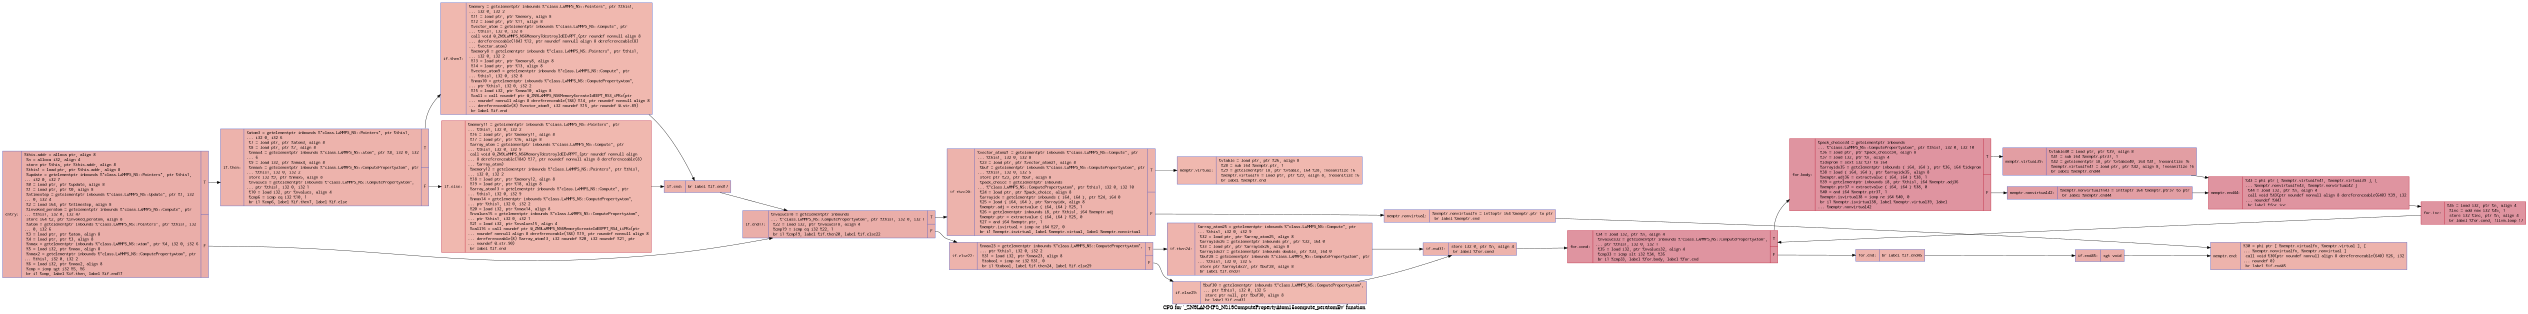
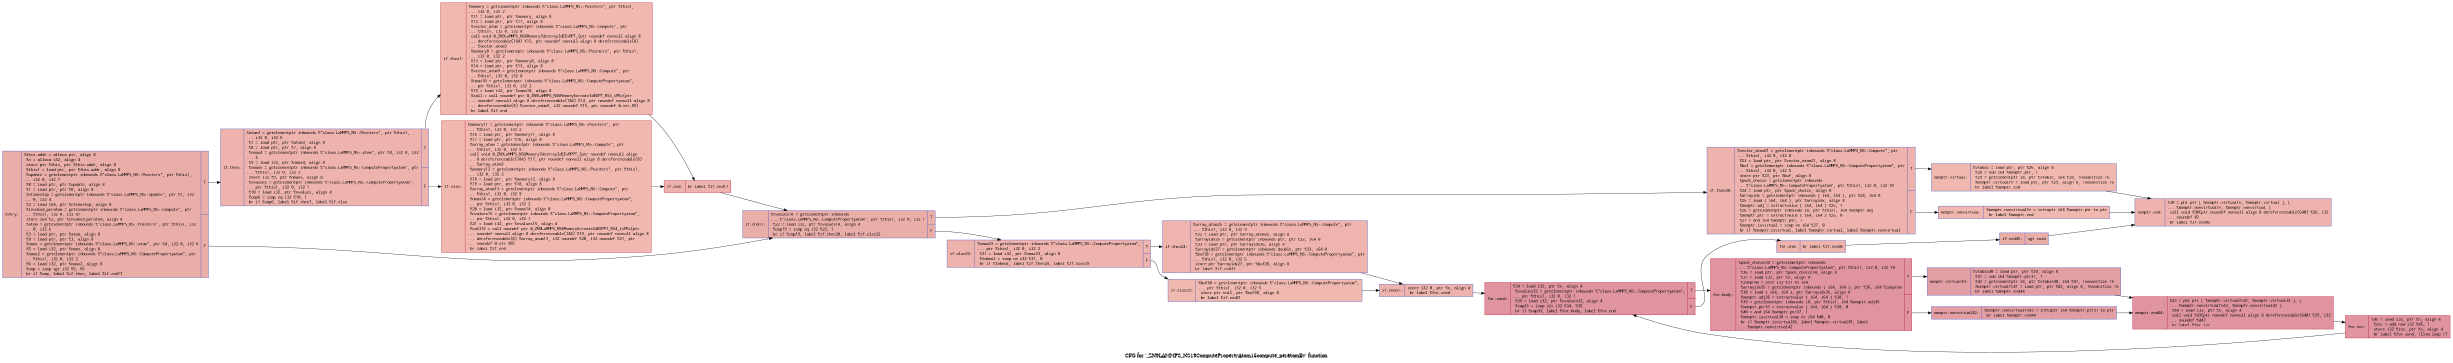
node "if.then7:": color #3d50c3ff -> #b70d28ff
node "if.end:": color #3d50c3ff -> #b70d28ff
edge "memptr.virtual:" -> "memptr.end:": added
